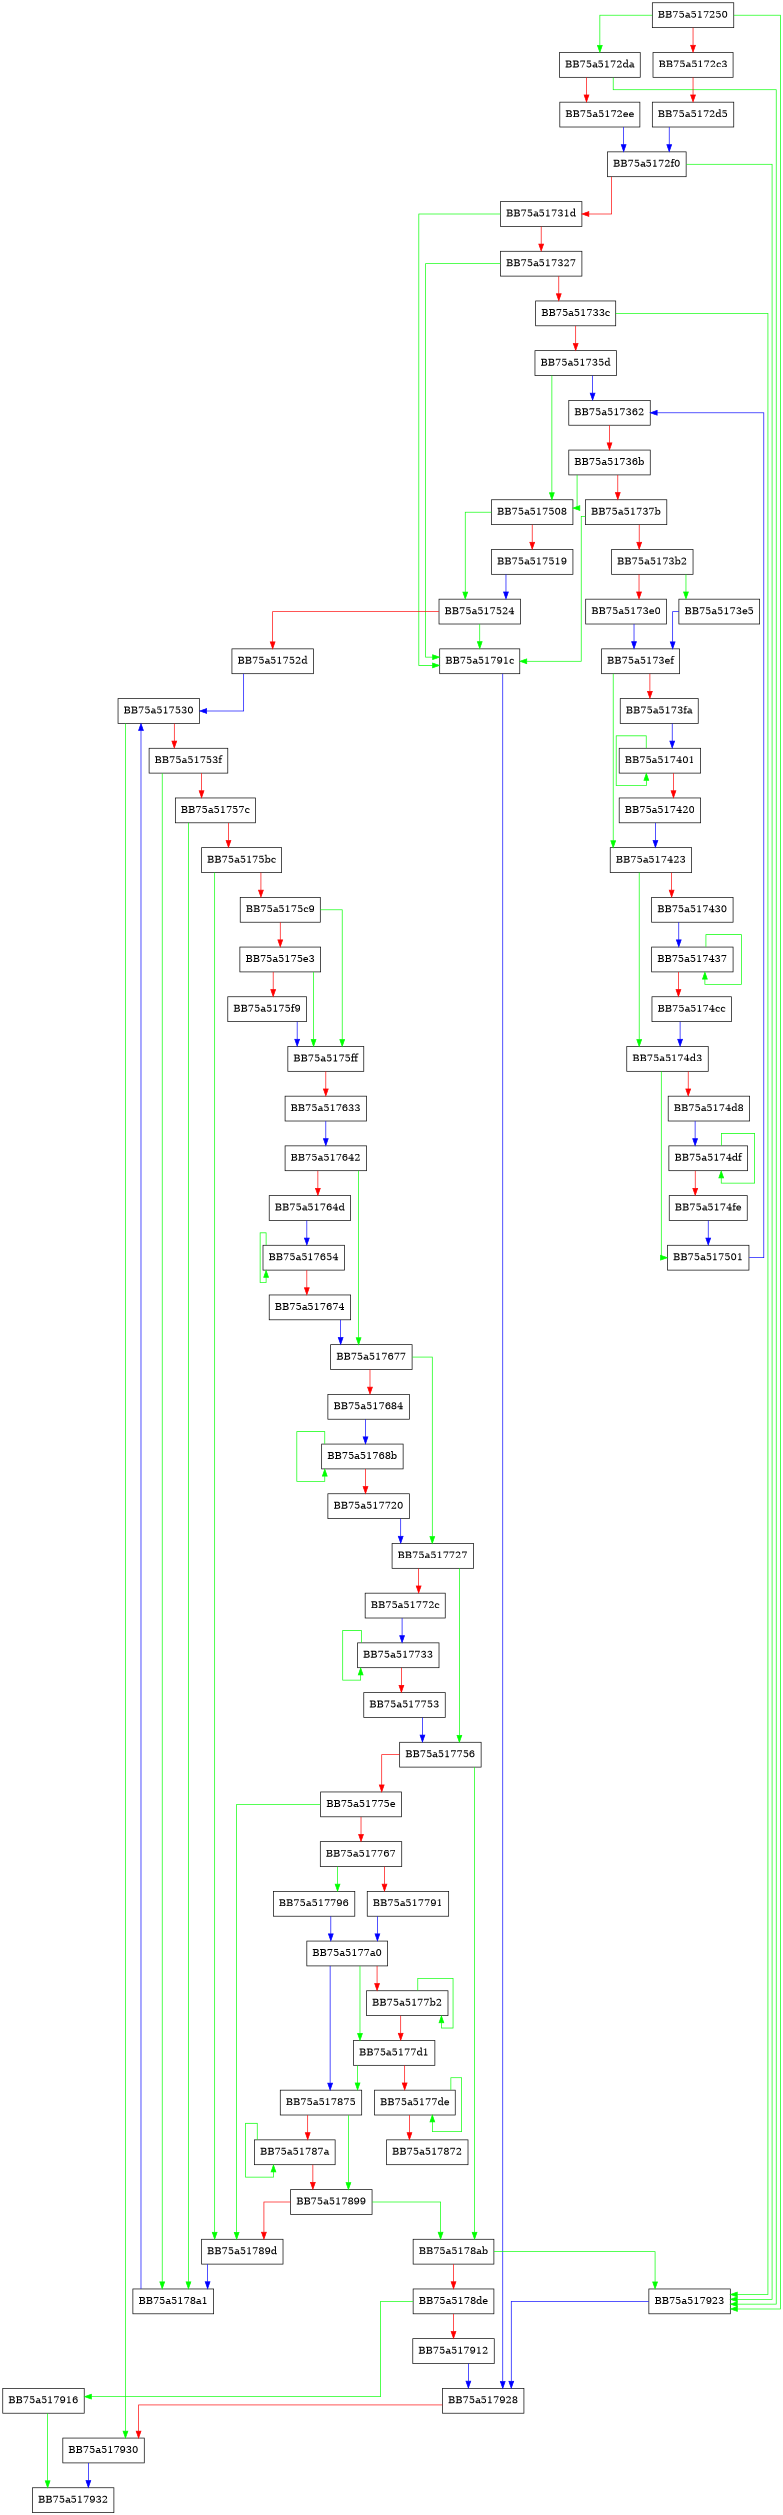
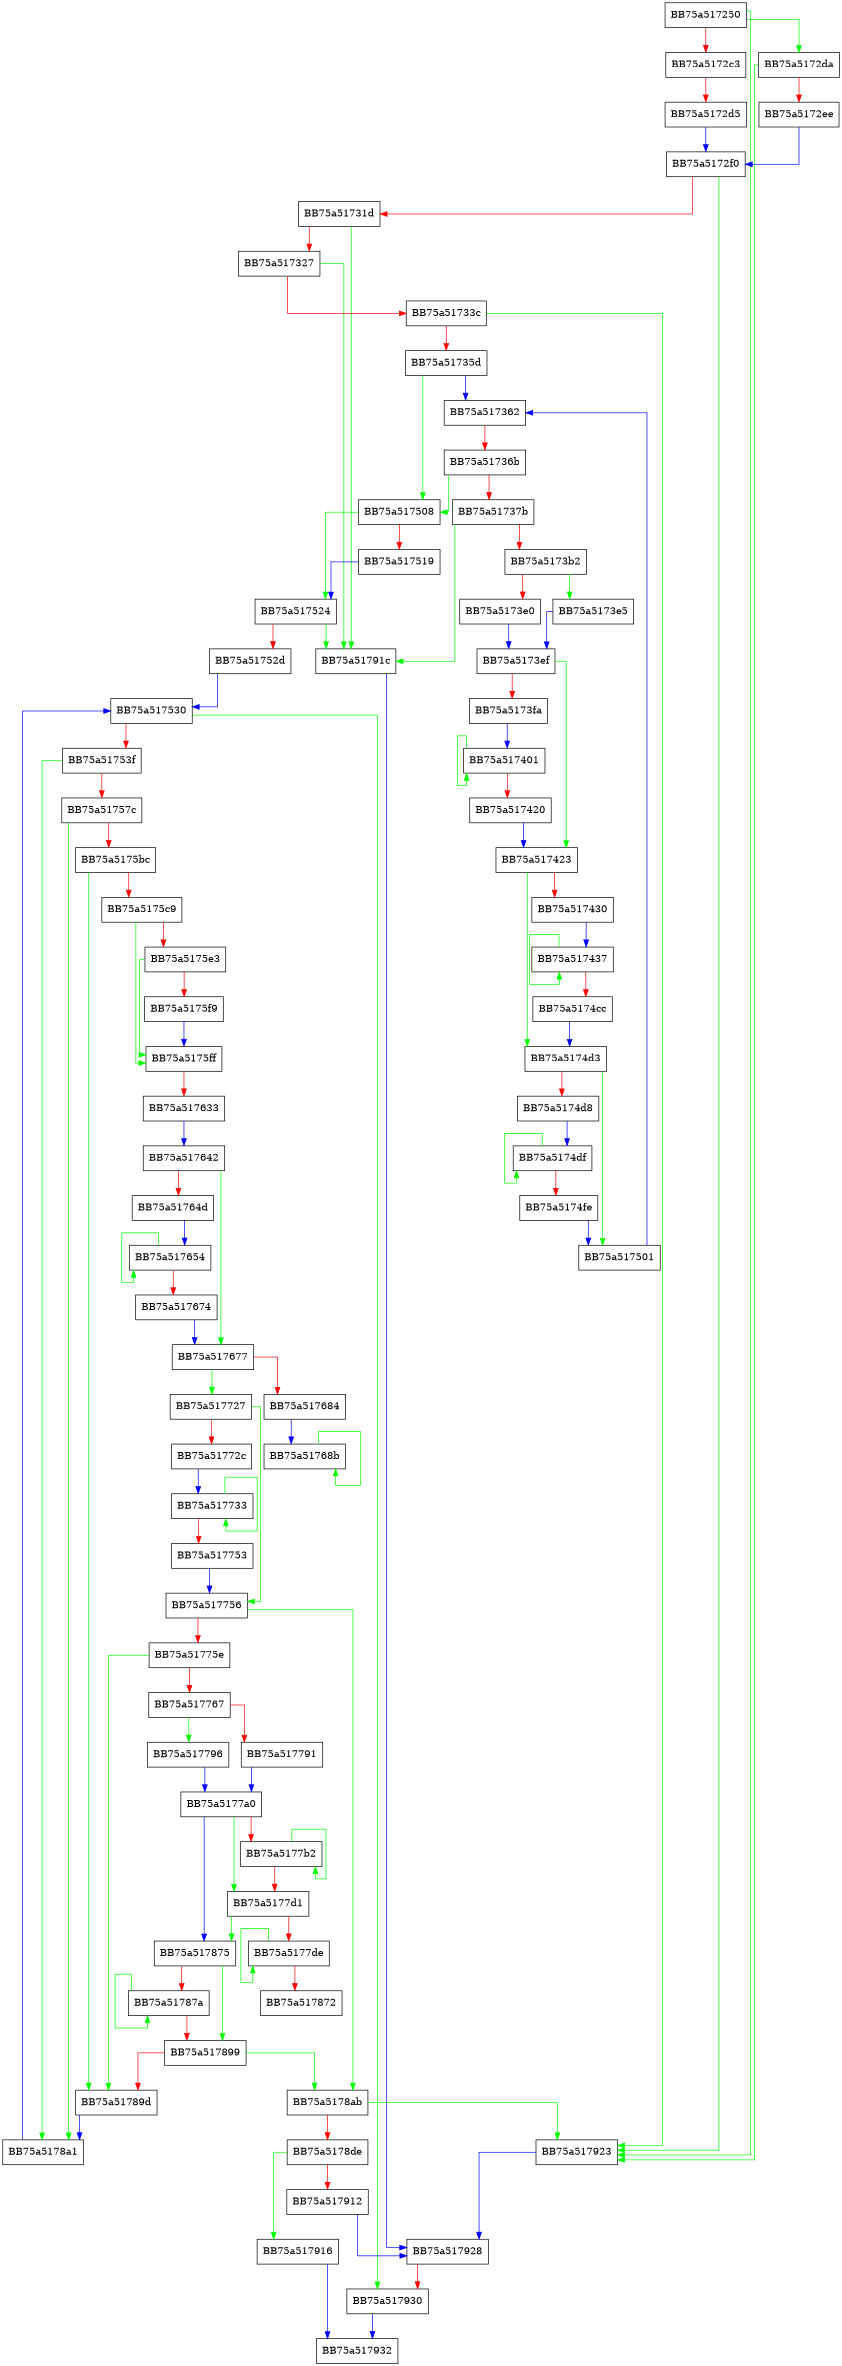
node "BB75a517720": removed
edge "BB75a517916" -> "BB75a517932": color green -> blue
